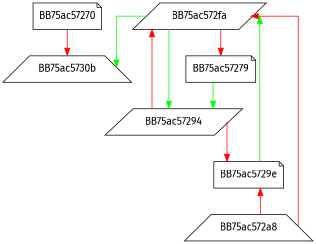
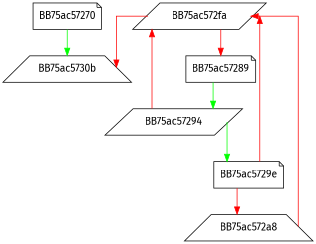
edge "BB75ac572fa" -> "BB75ac5730b": color green -> red
edge "BB75ac57270" -> "BB75ac5730b": color red -> green
edge "BB75ac572fa" -> "BB75ac57294": removed
node "BB75ac57279": label "BB75ac57279" -> "BB75ac57289"
edge "BB75ac5729e" -> "BB75ac572fa": color green -> red
edge "BB75ac57294" -> "BB75ac5729e": color red -> green
edge "BB75ac572a8" -> "BB75ac5729e": reversed
